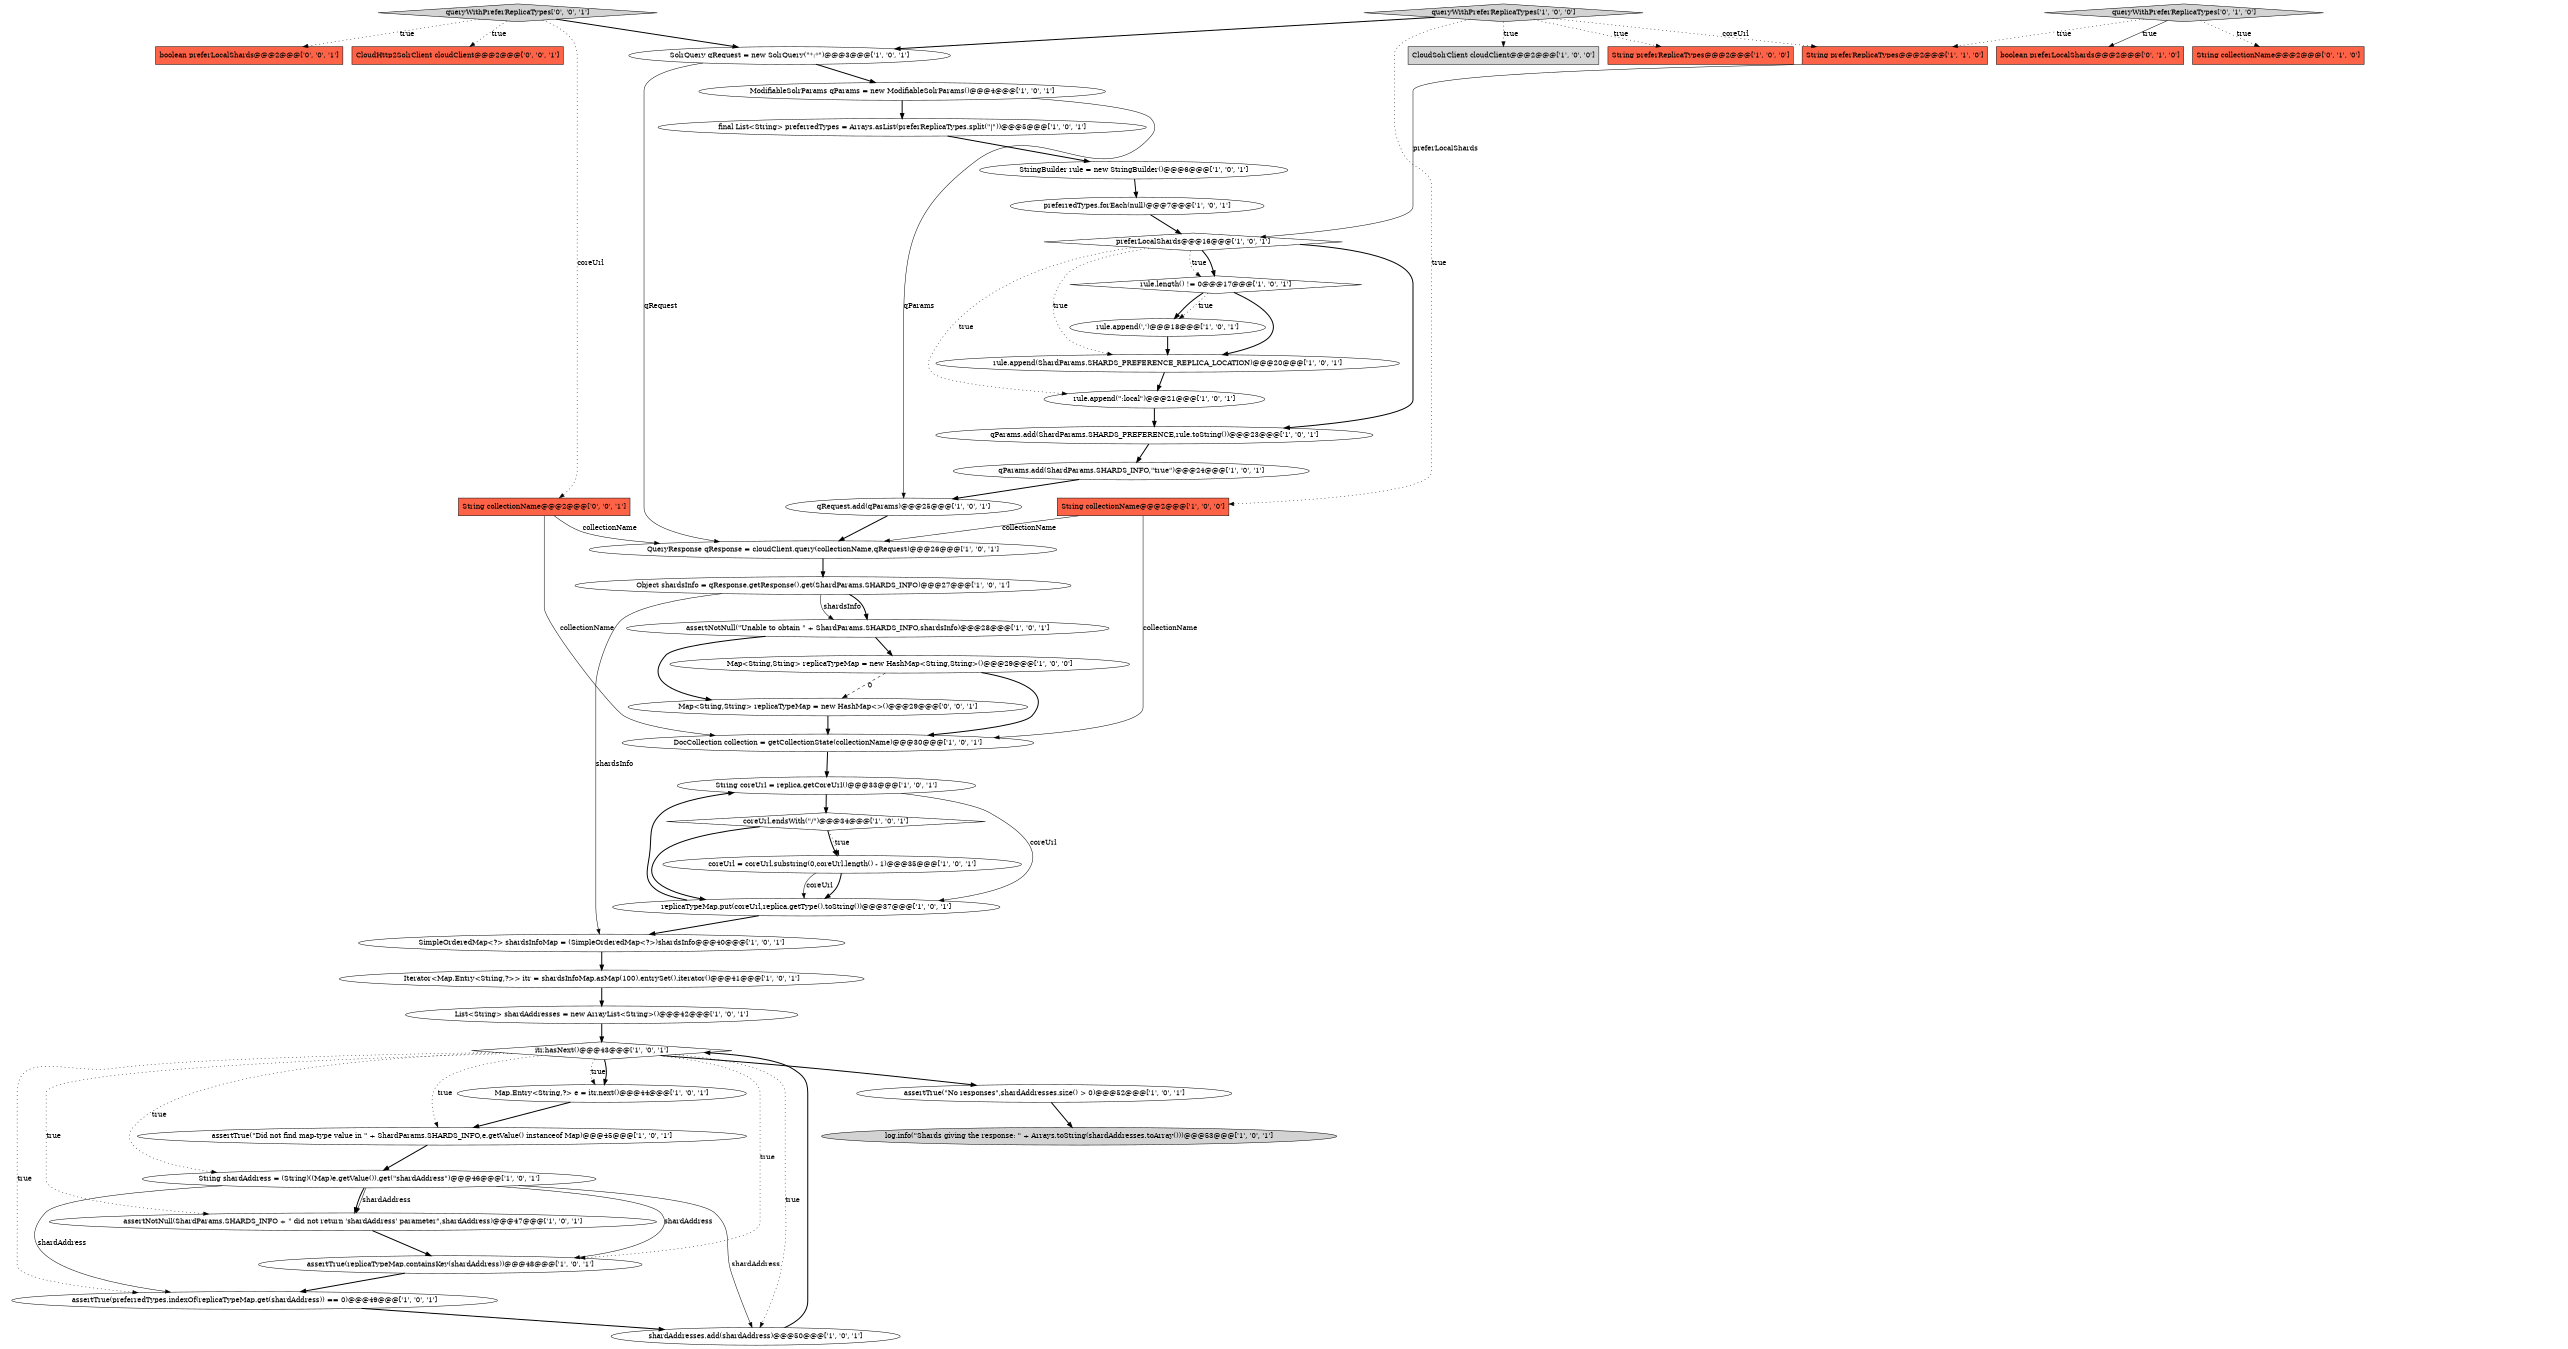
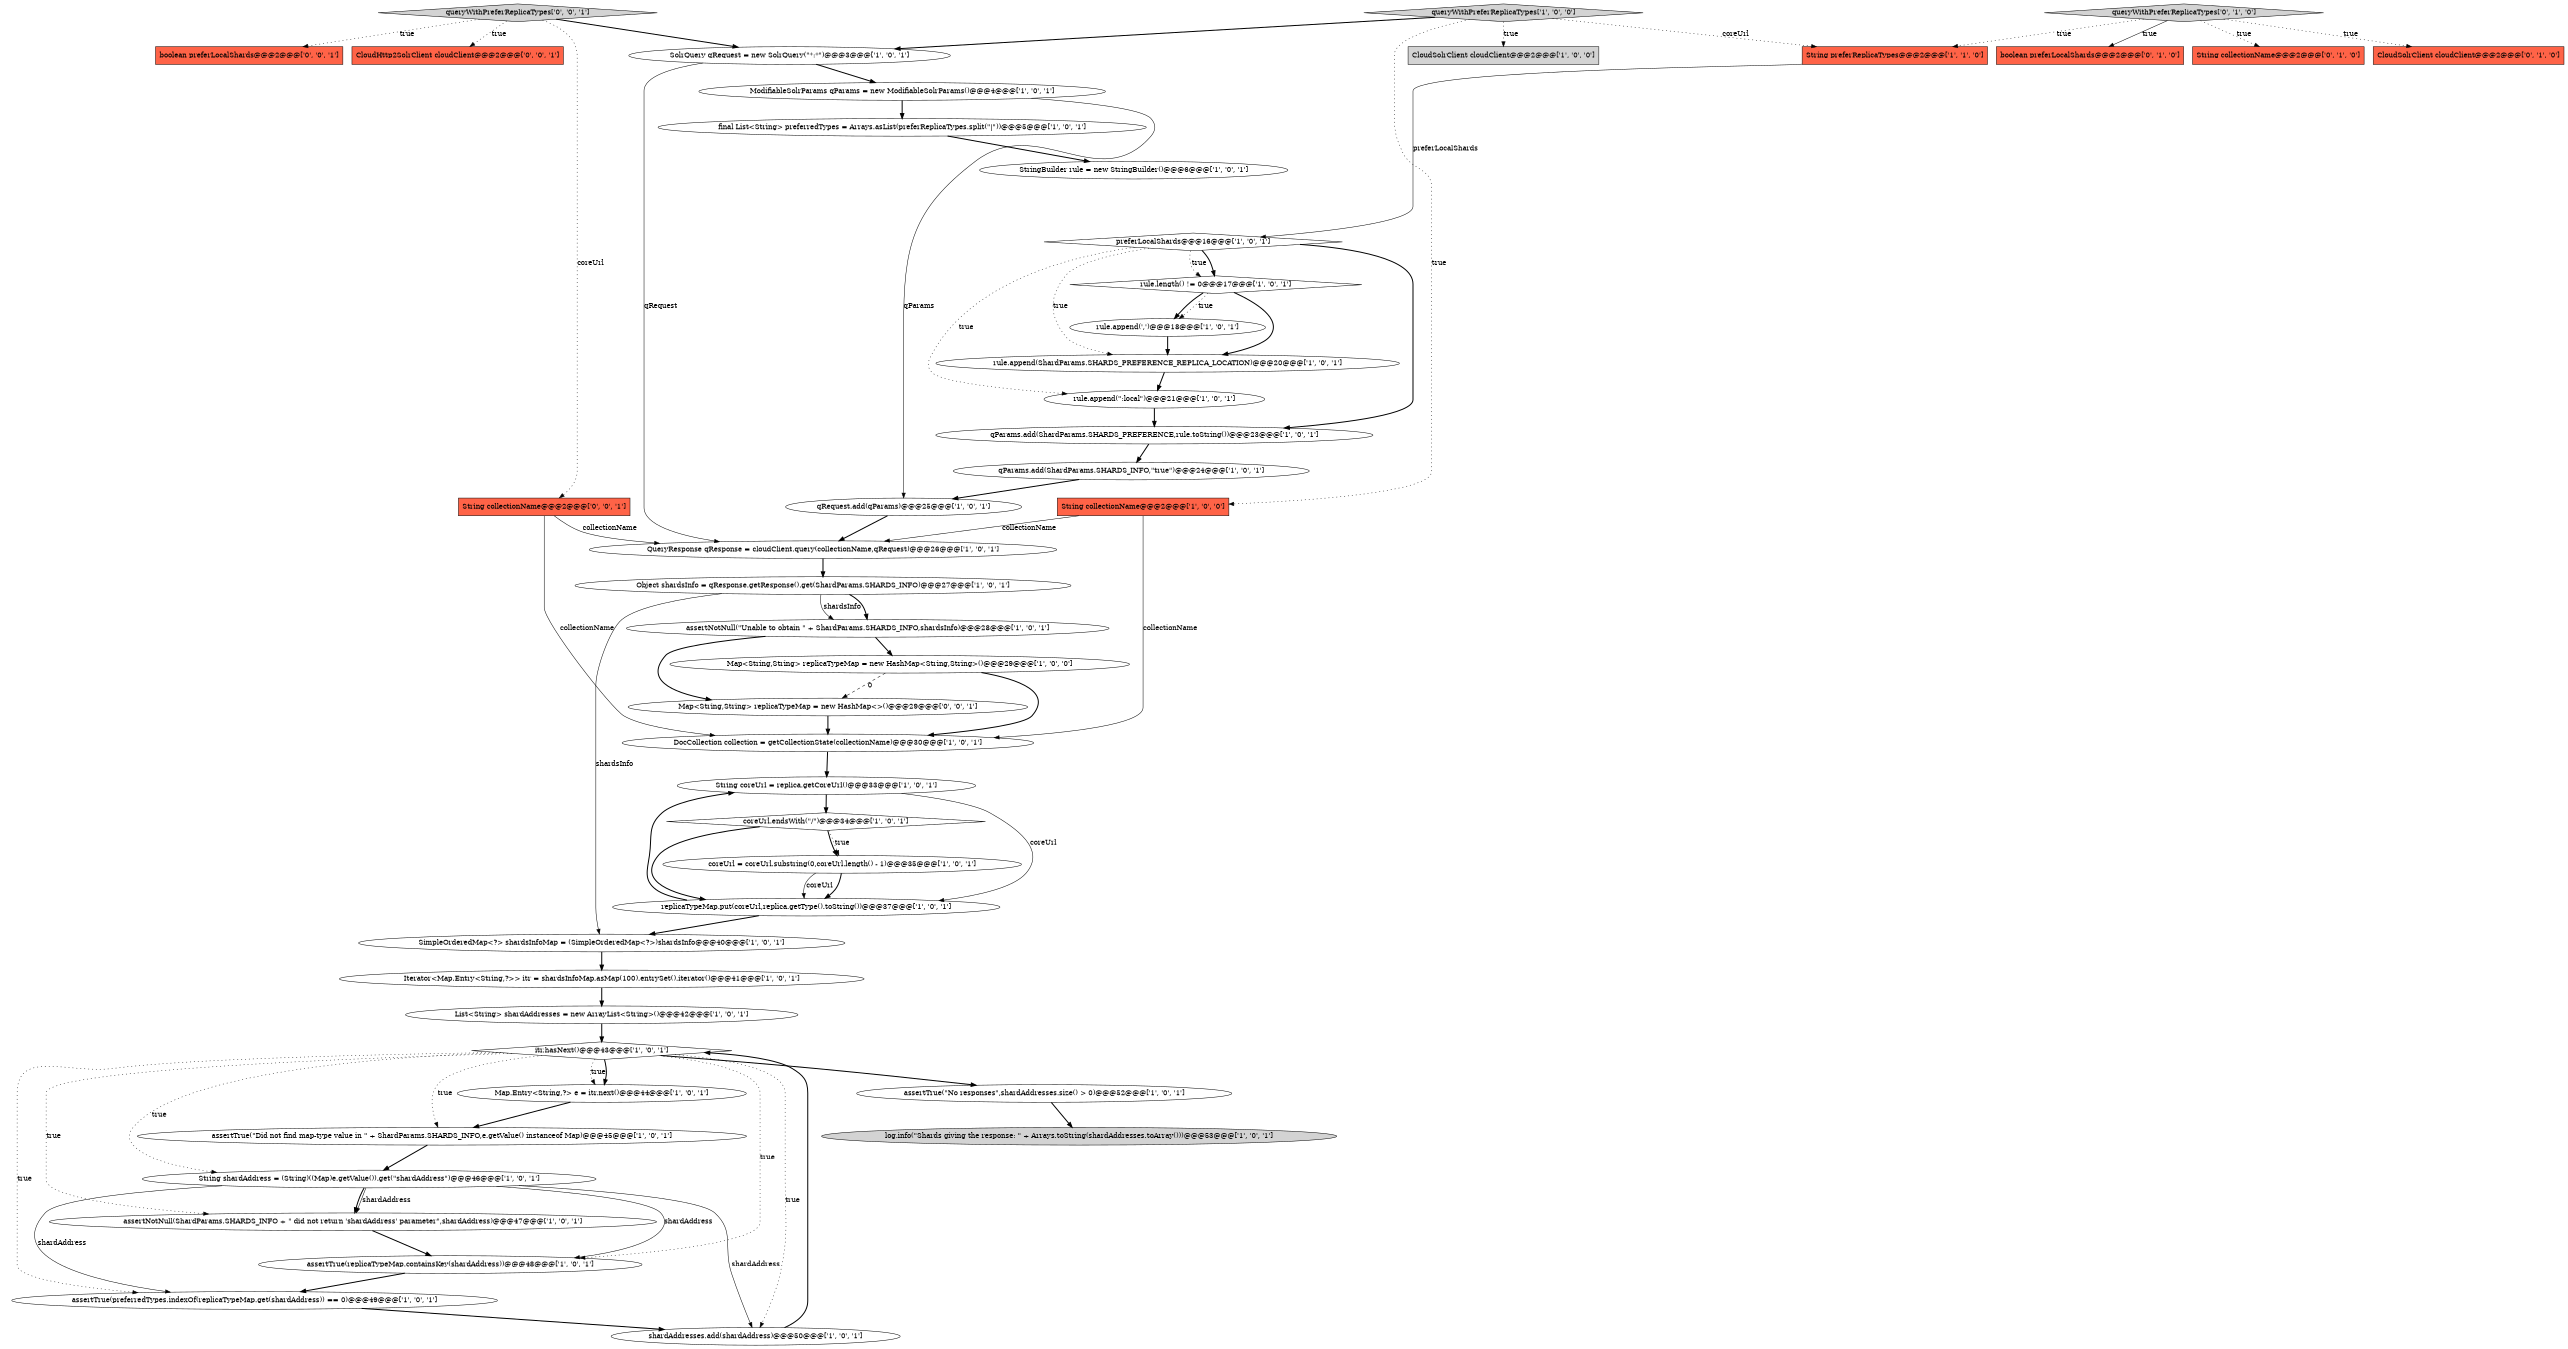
node "String preferReplicaTypes@@@2@@@['1', '0', '0']": removed
node "CloudSolrClient cloudClient@@@2@@@['0', '1', '0']": added
node "preferredTypes.forEach(null)@@@7@@@['1', '0', '1']": removed
